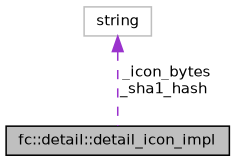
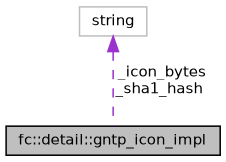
node "fc::detail::detail_icon_impl": label "fc::detail::detail_icon_impl" -> "fc::detail::gntp_icon_impl"
